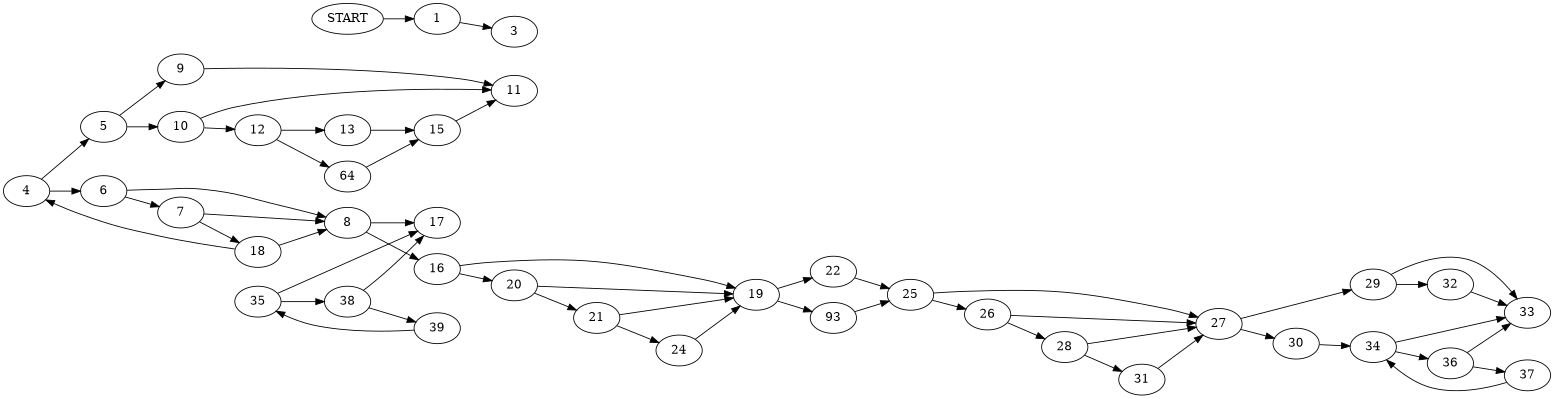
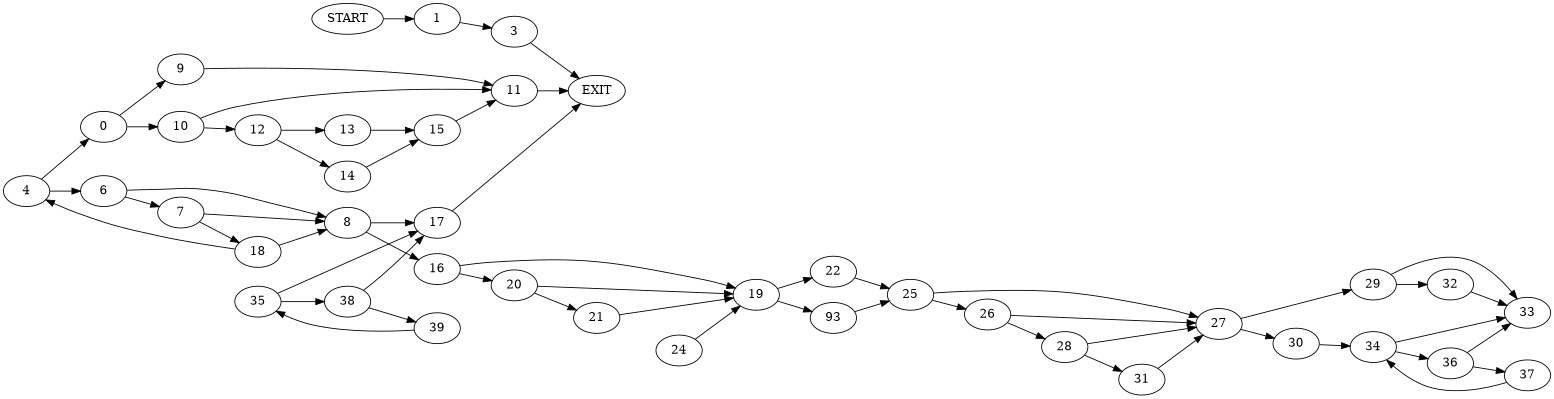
node "EXIT": added
node "5": label "5" -> "0"
node "64": label "64" -> "14"
edge "21" -> "24": removed
